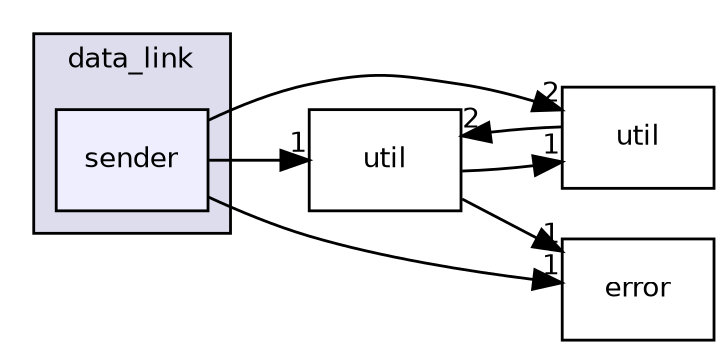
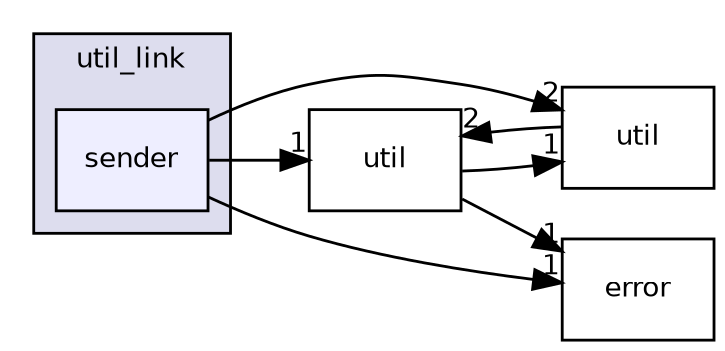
cluster "data_link": label "data_link" -> "util_link"
